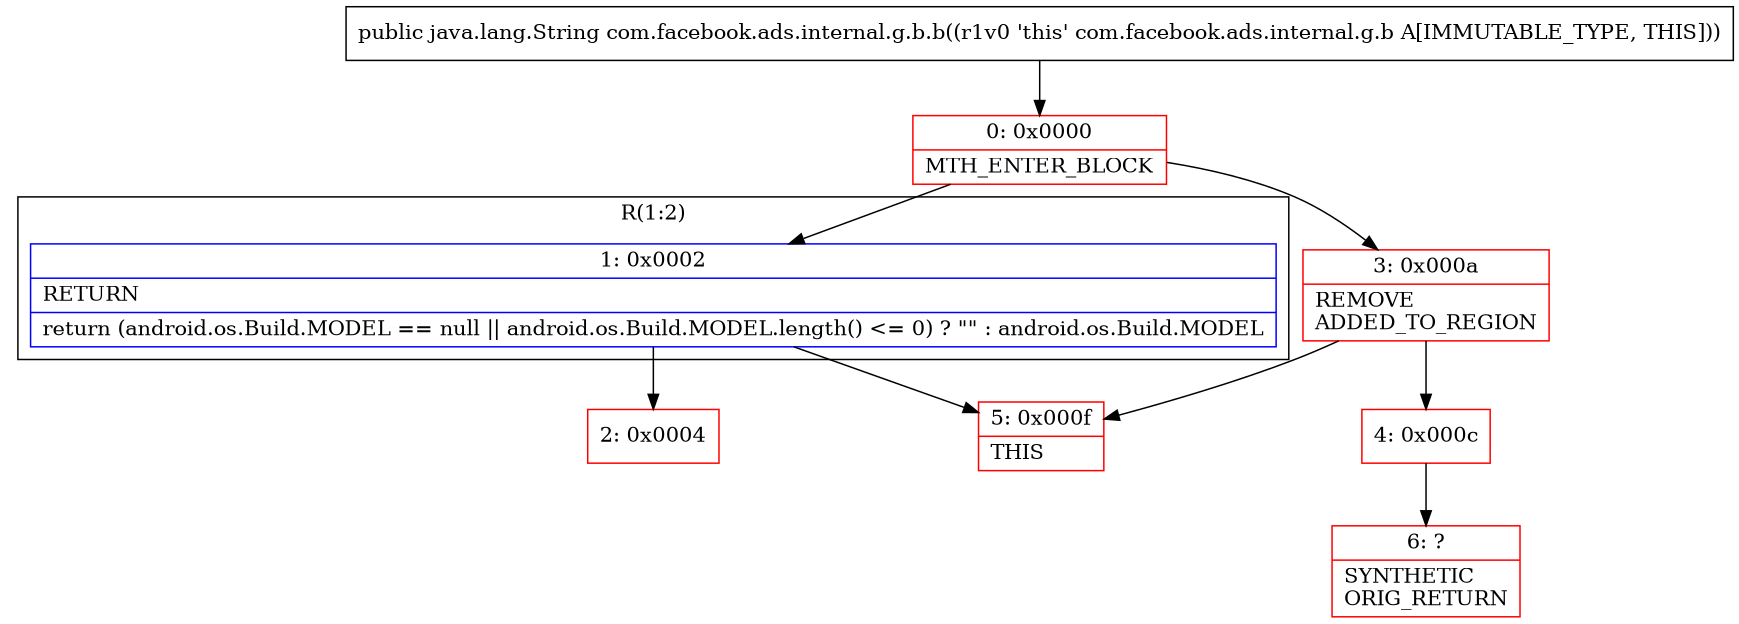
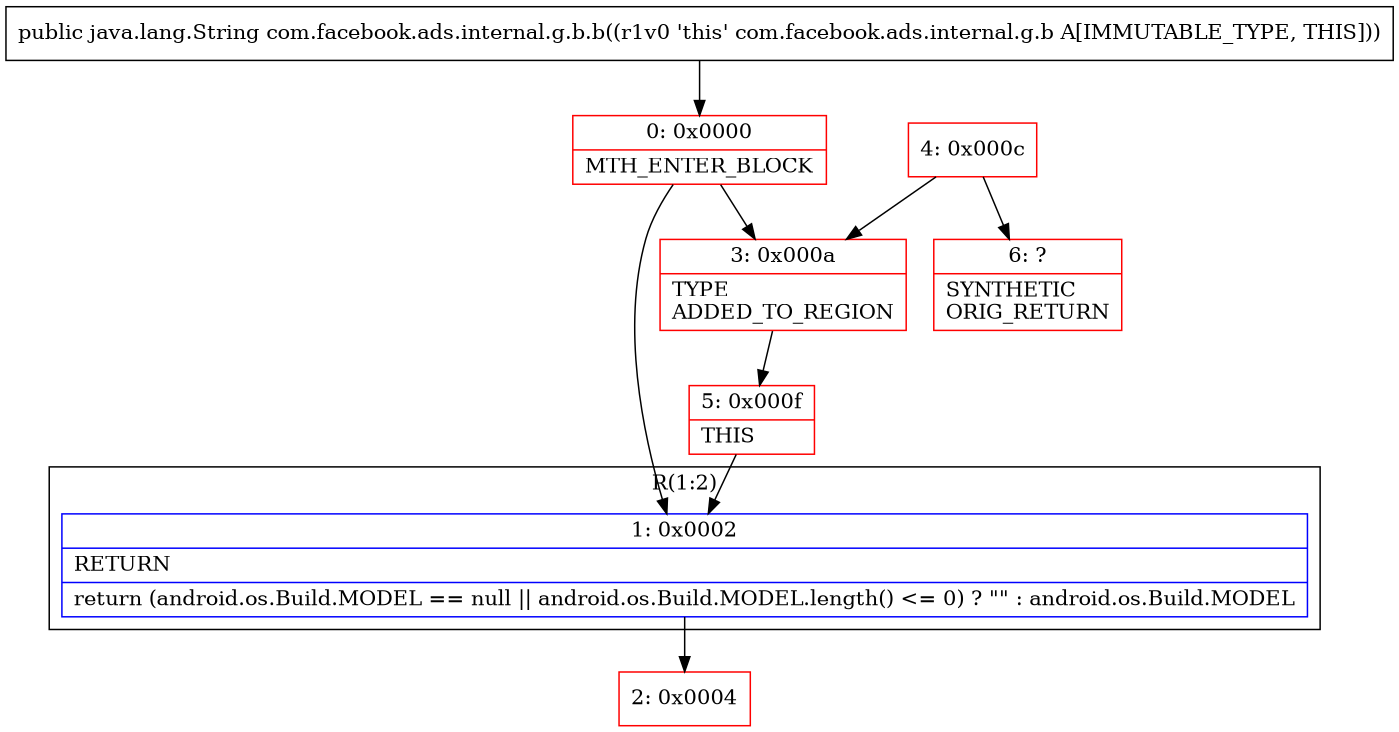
node "3: 0x000a": text "REMOVE" -> "TYPE"
edge "3: 0x000a" -> "4: 0x000c": reversed
edge "1: 0x0002" -> "5: 0x000f": reversed
